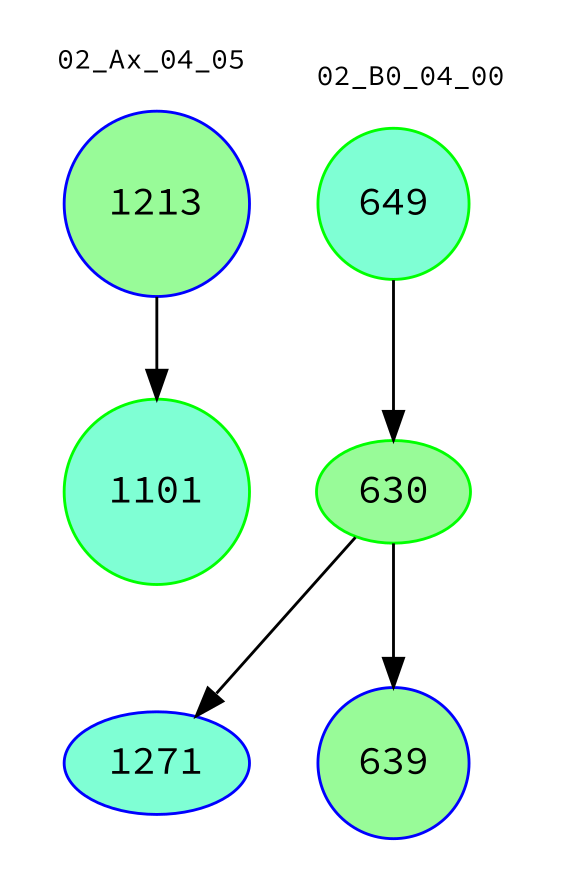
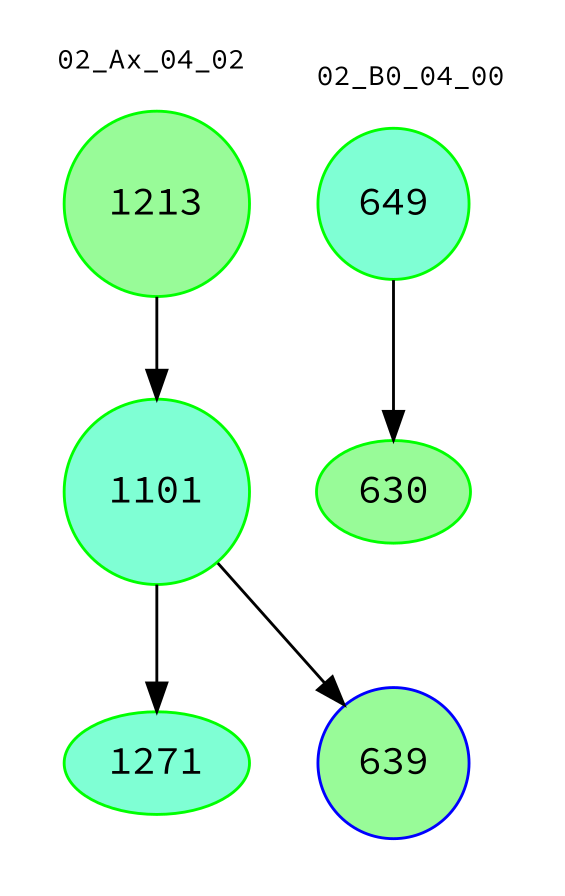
cluster "02_Ax_04_05": label "02_Ax_04_05" -> "02_Ax_04_02"
node "1213": color blue -> green
edge "630" -> "1271": now "1101" -> "1271"
edge "630" -> "639": now "1101" -> "639"
node "1271": color blue -> green
